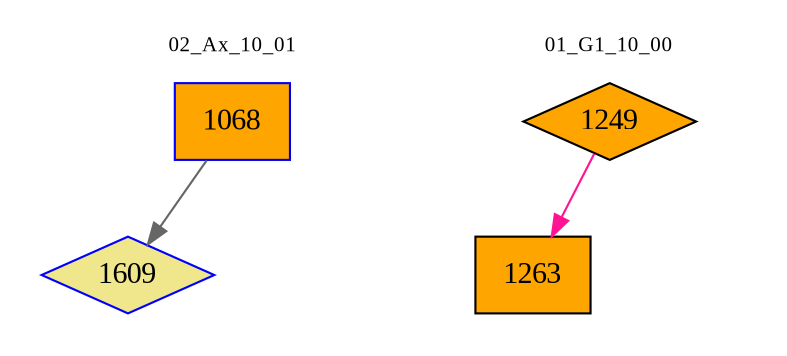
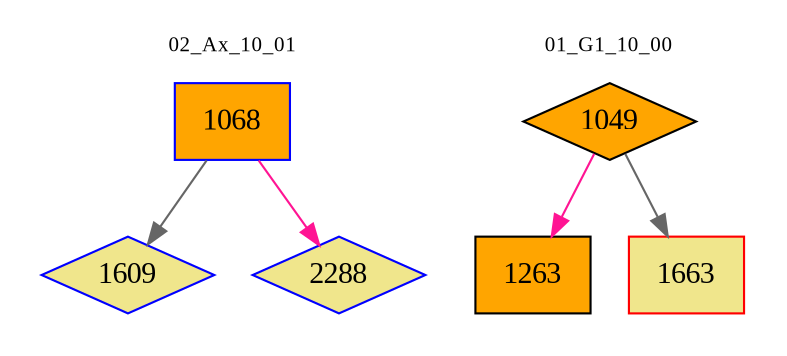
node "1249": label "1249" -> "1049"
node "2288": added
node "1663": added
